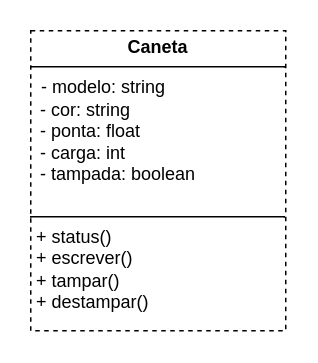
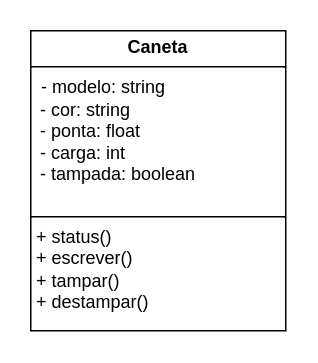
node "Caneta - modelo: string - cor: string - ponta: float - carga: int - tampada: boolean + status() + escrever() + tampar() + destampar()": style dashed -> solid
